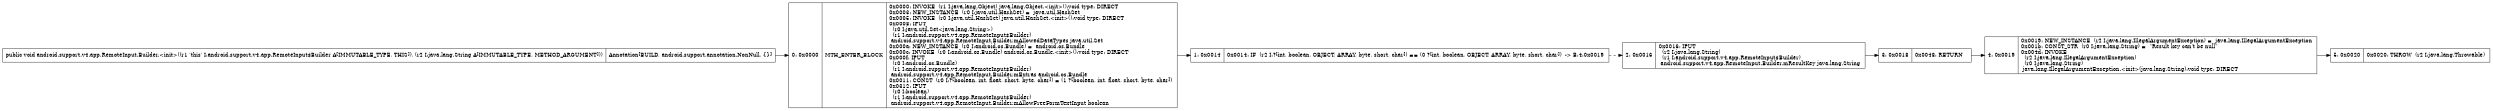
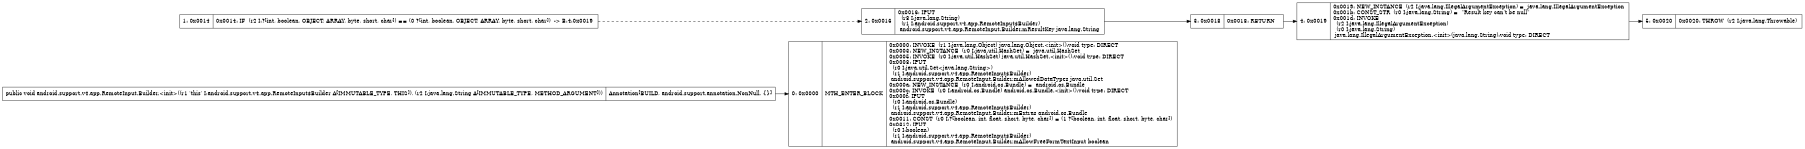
node "2: 0x0016": text "(r2 I:java.lang.String)" -> "(r8 I:java.lang.String)"
node "4: 0x0019": text "0x004d: INVOKE" -> "0x001d: INVOKE"
edge "0: 0x0000" -> "1: 0x0014": removed
node "3: 0x0018": text "0x0048: RETURN" -> "0x0018: RETURN"
